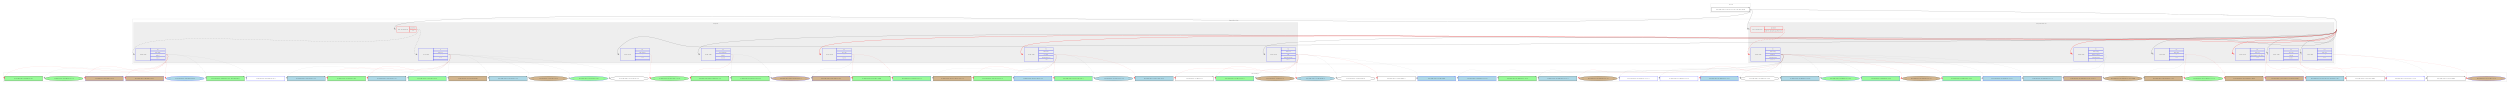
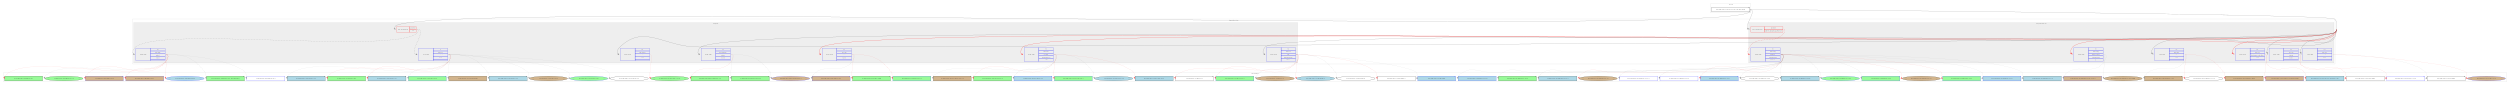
node "portage://dev-libs/urdfdom-1.0.0-r1": fillcolor palegreen -> white
